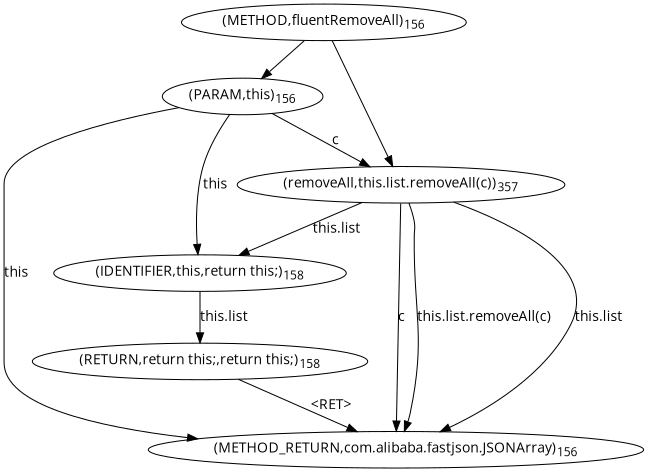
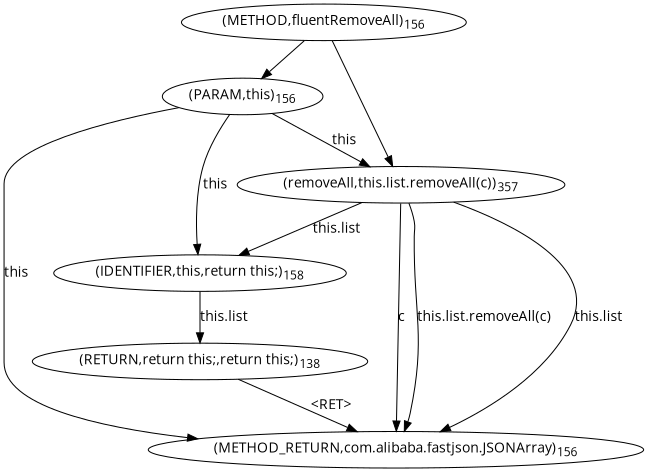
edge "(PARAM,this)" -> "(removeAll,this.list.removeAll(c))": label "c" -> "this"
node "(RETURN,return this;,return this;)": text "158" -> "138"
